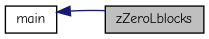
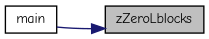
edge "zZeroLblocks" -> "main": reversed
